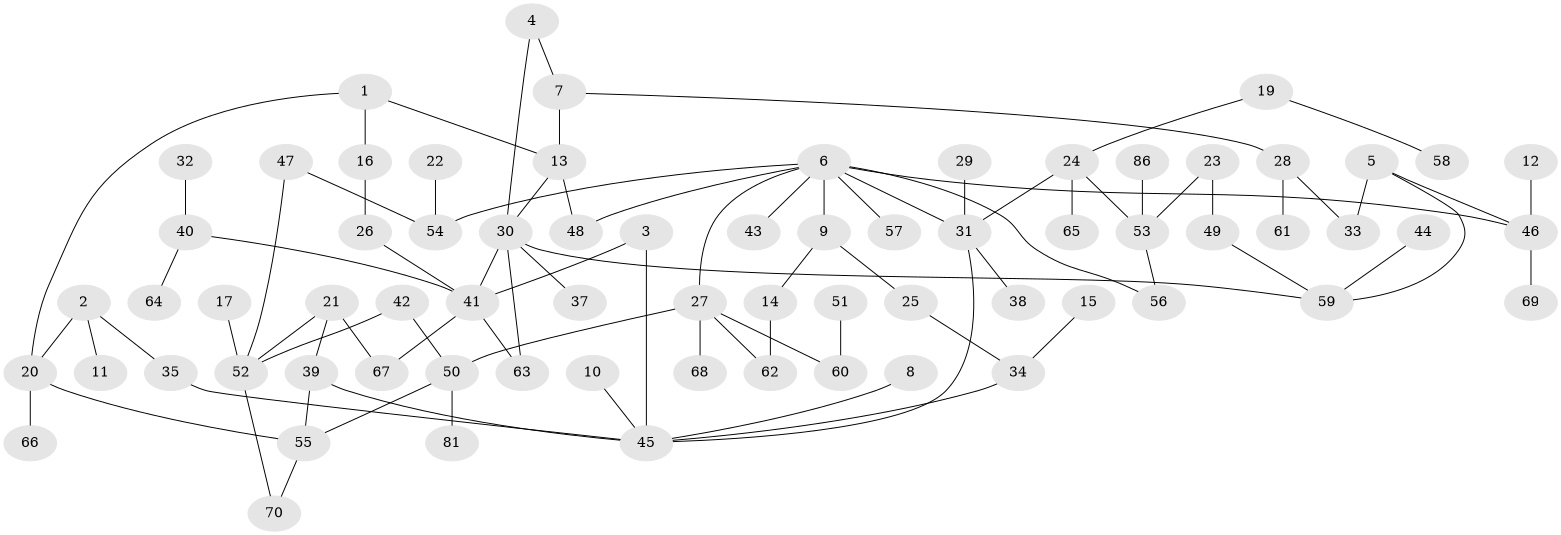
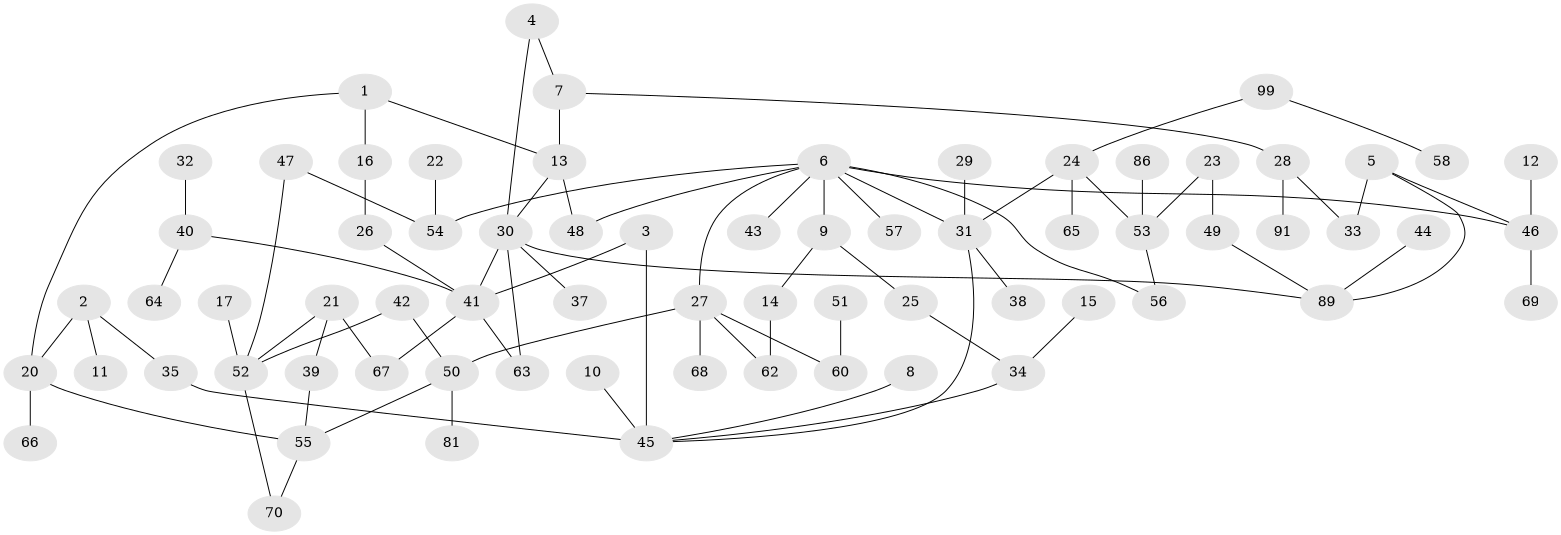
node "19": label "19" -> "99"
node "61": label "61" -> "91"
node "59": label "59" -> "89"
edge "39" -- "45": removed
